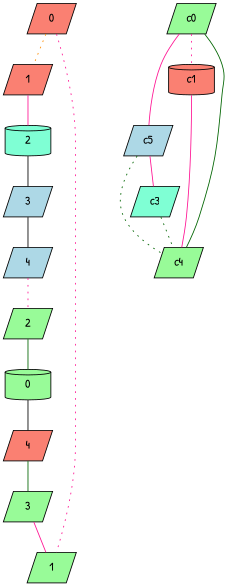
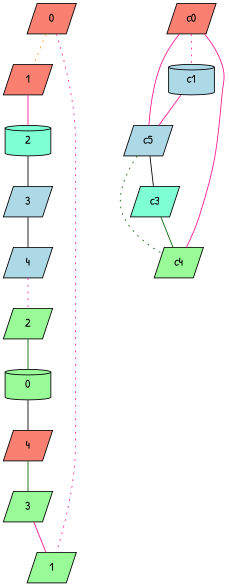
node "c0": fillcolor palegreen -> salmon
node "c1": fillcolor salmon -> lightblue
edge "c0" -- "c4": color darkgreen -> deeppink
edge "c5" -- "c3": color deeppink -> black
edge "c1" -- "c4": now "c1" -- "c5"
edge "c3" -- "c4": style dotted -> solid
